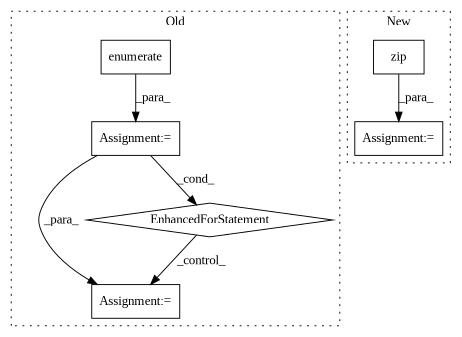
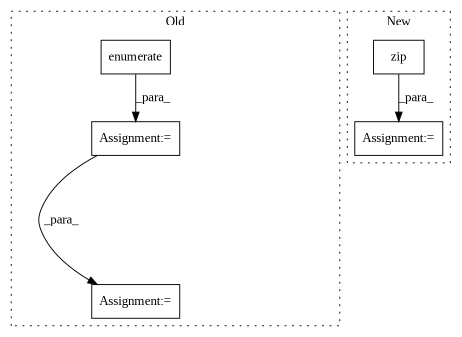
node "EnhancedForStatement": removed
